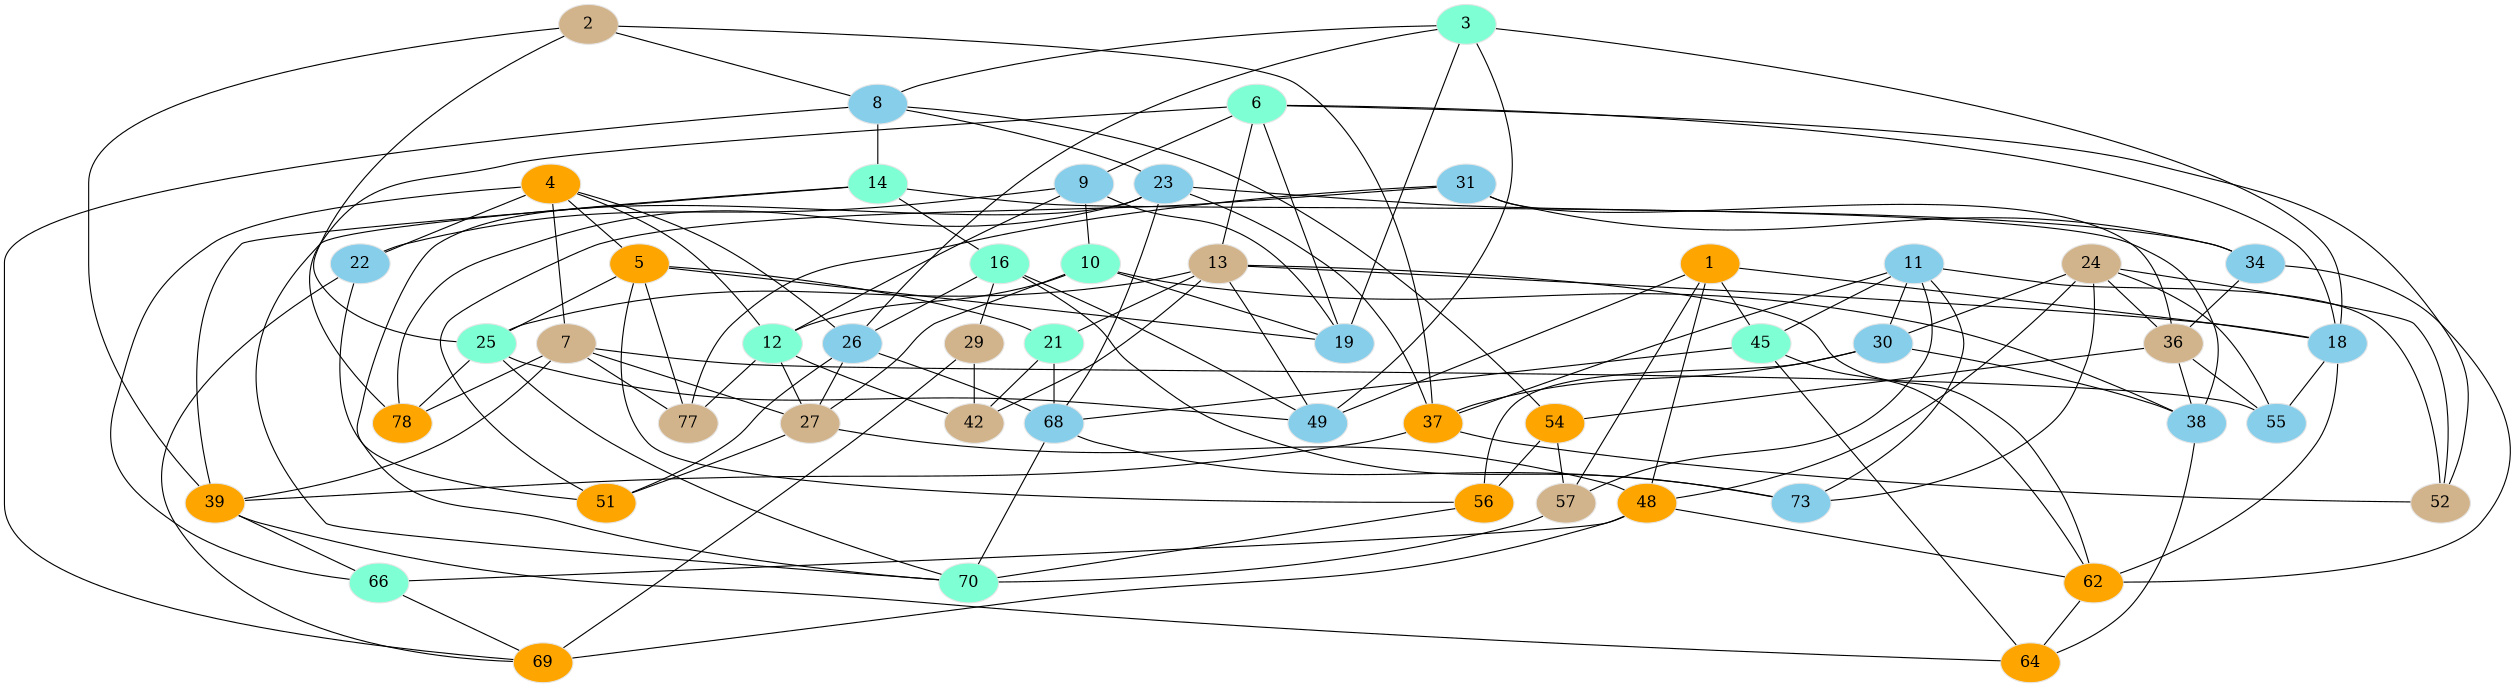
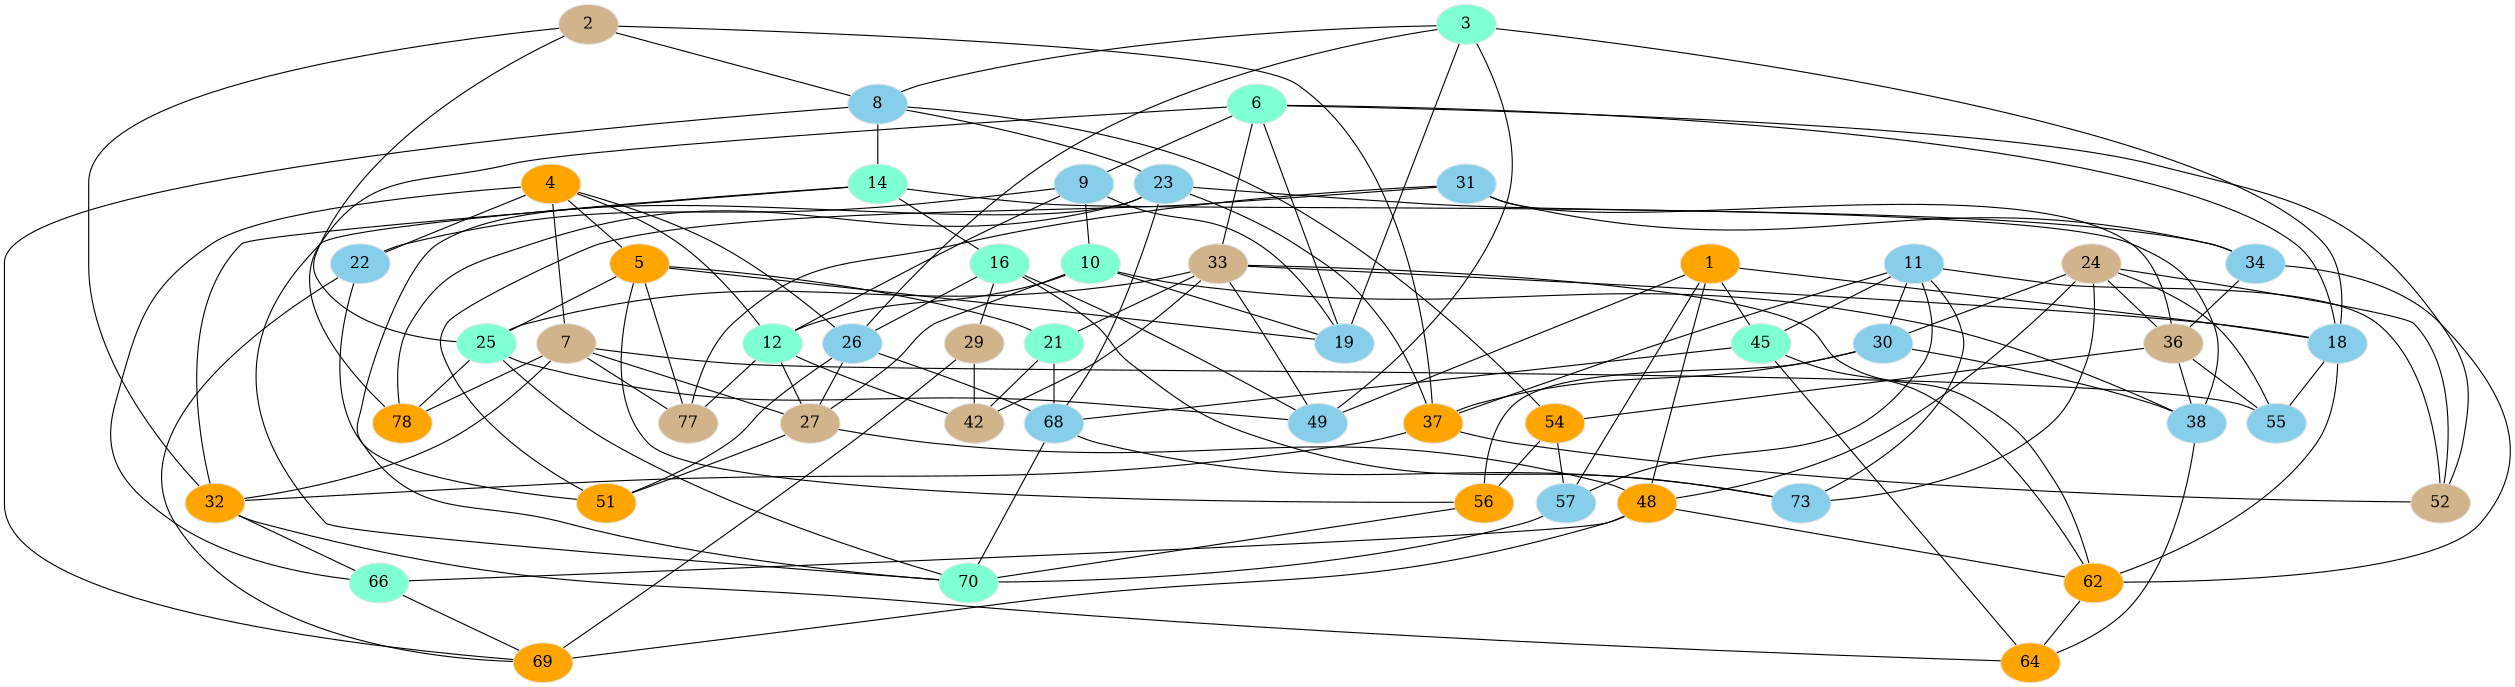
node "13": label "13" -> "33"
node "39": label "39" -> "32"
node "57": fillcolor tan -> skyblue
